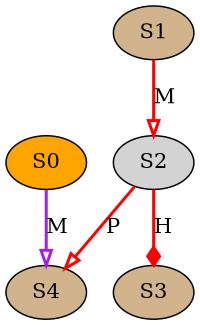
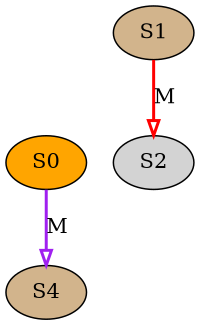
edge "S2" -> "S4": removed, label "P"
node "S3": removed
